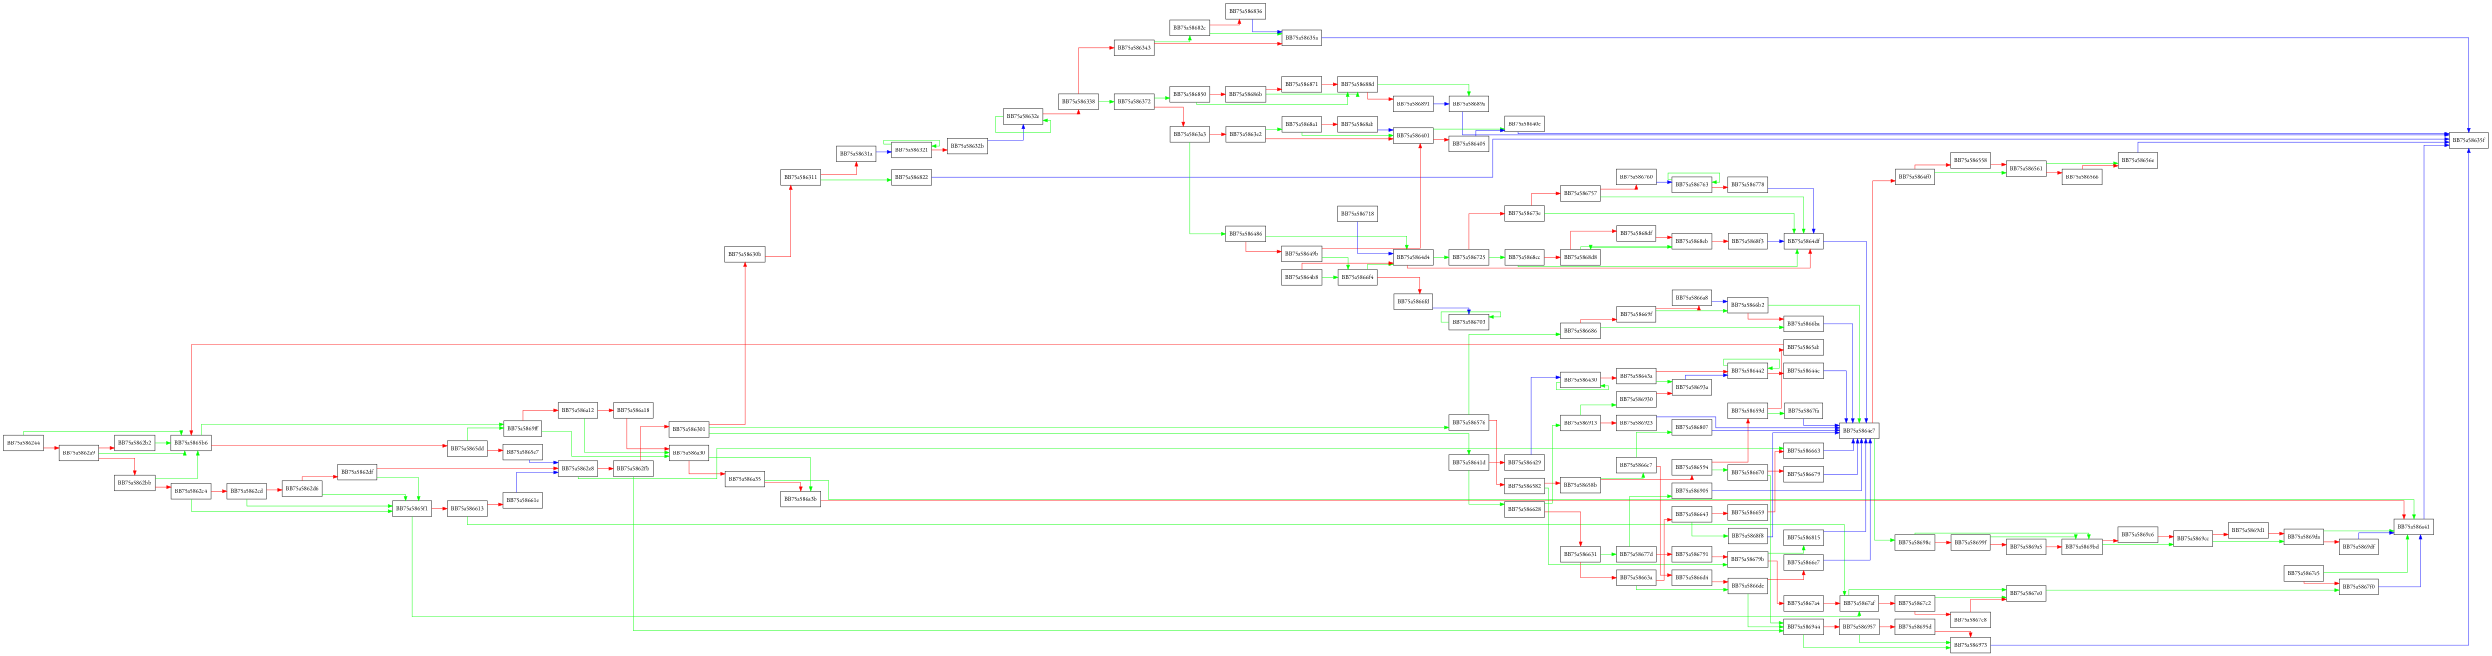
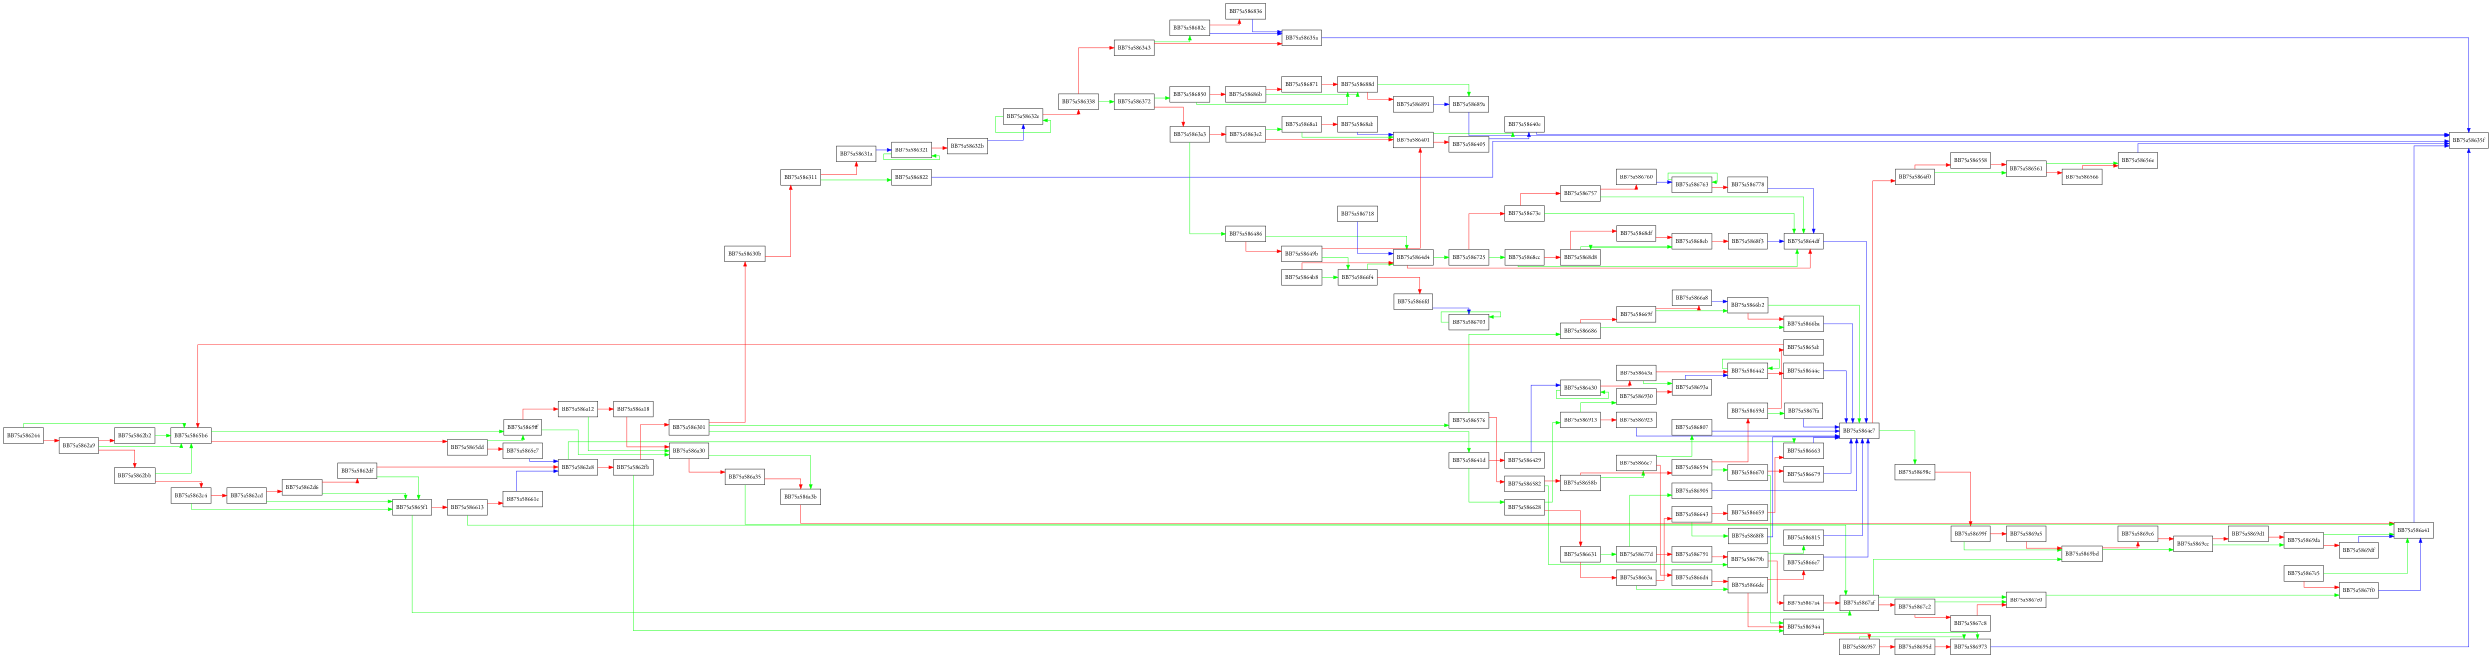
edge "BB75a58682c" -> "BB75a58635a": color green -> blue
edge "BB75a58698c" -> "BB75a5869bd": now "BB75a5867af" -> "BB75a5869bd"
edge "BB75a5866de" -> "BB75a586944": color green -> red
